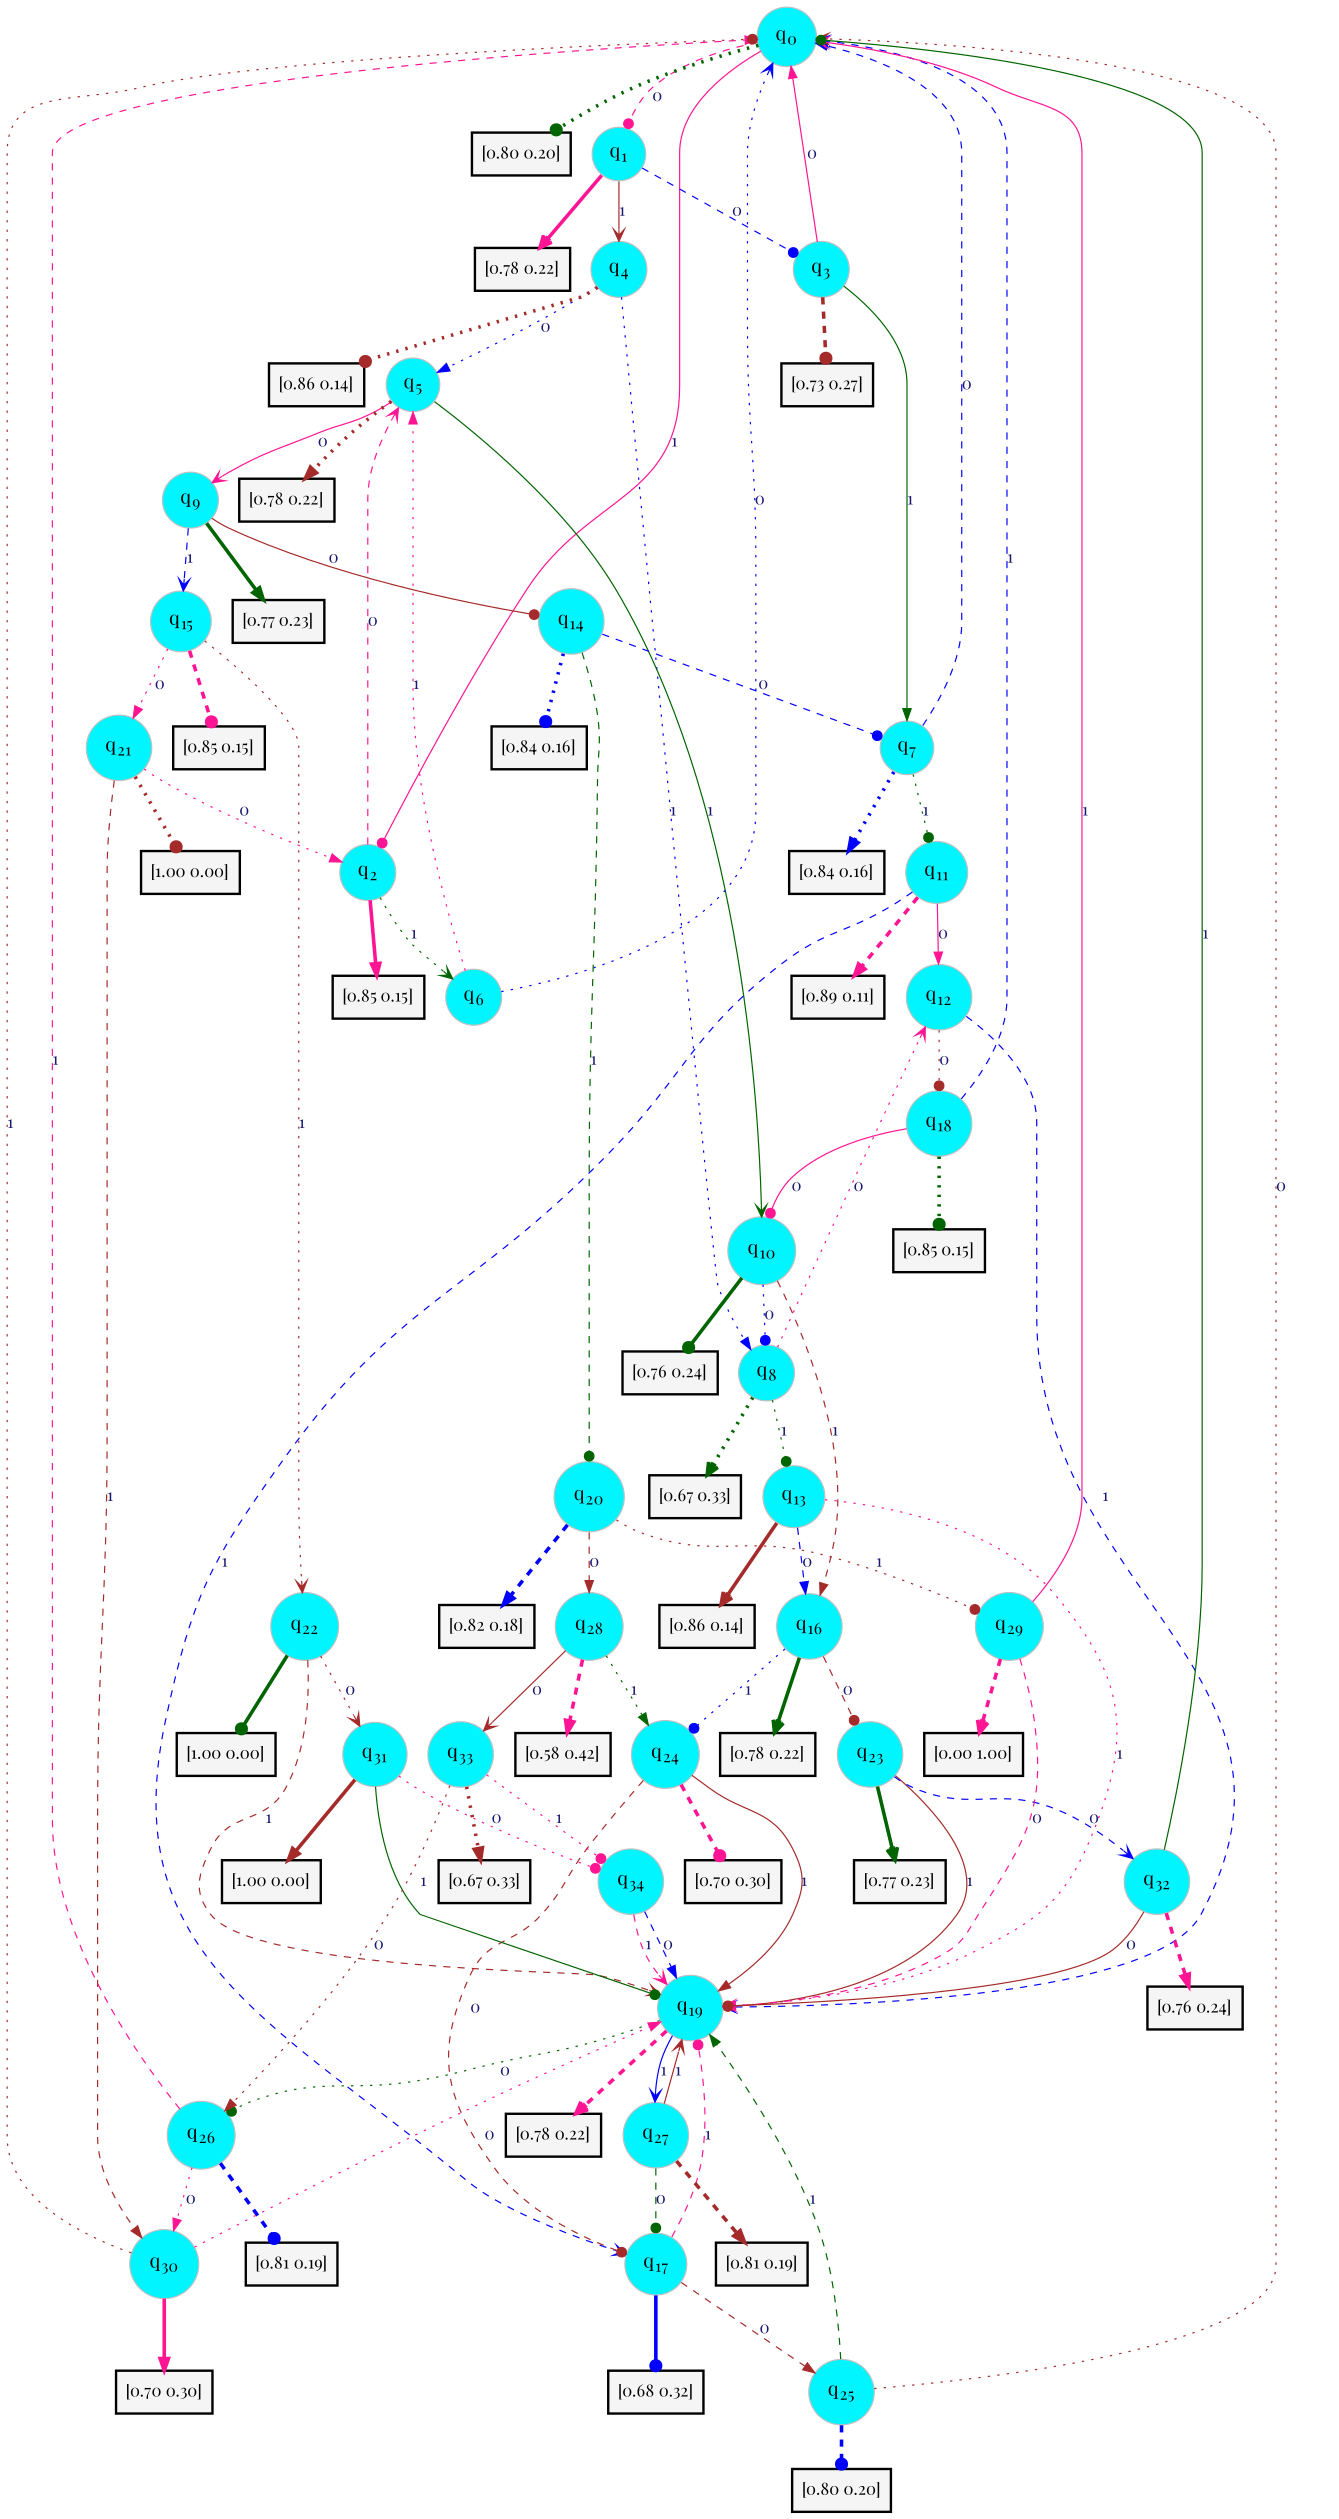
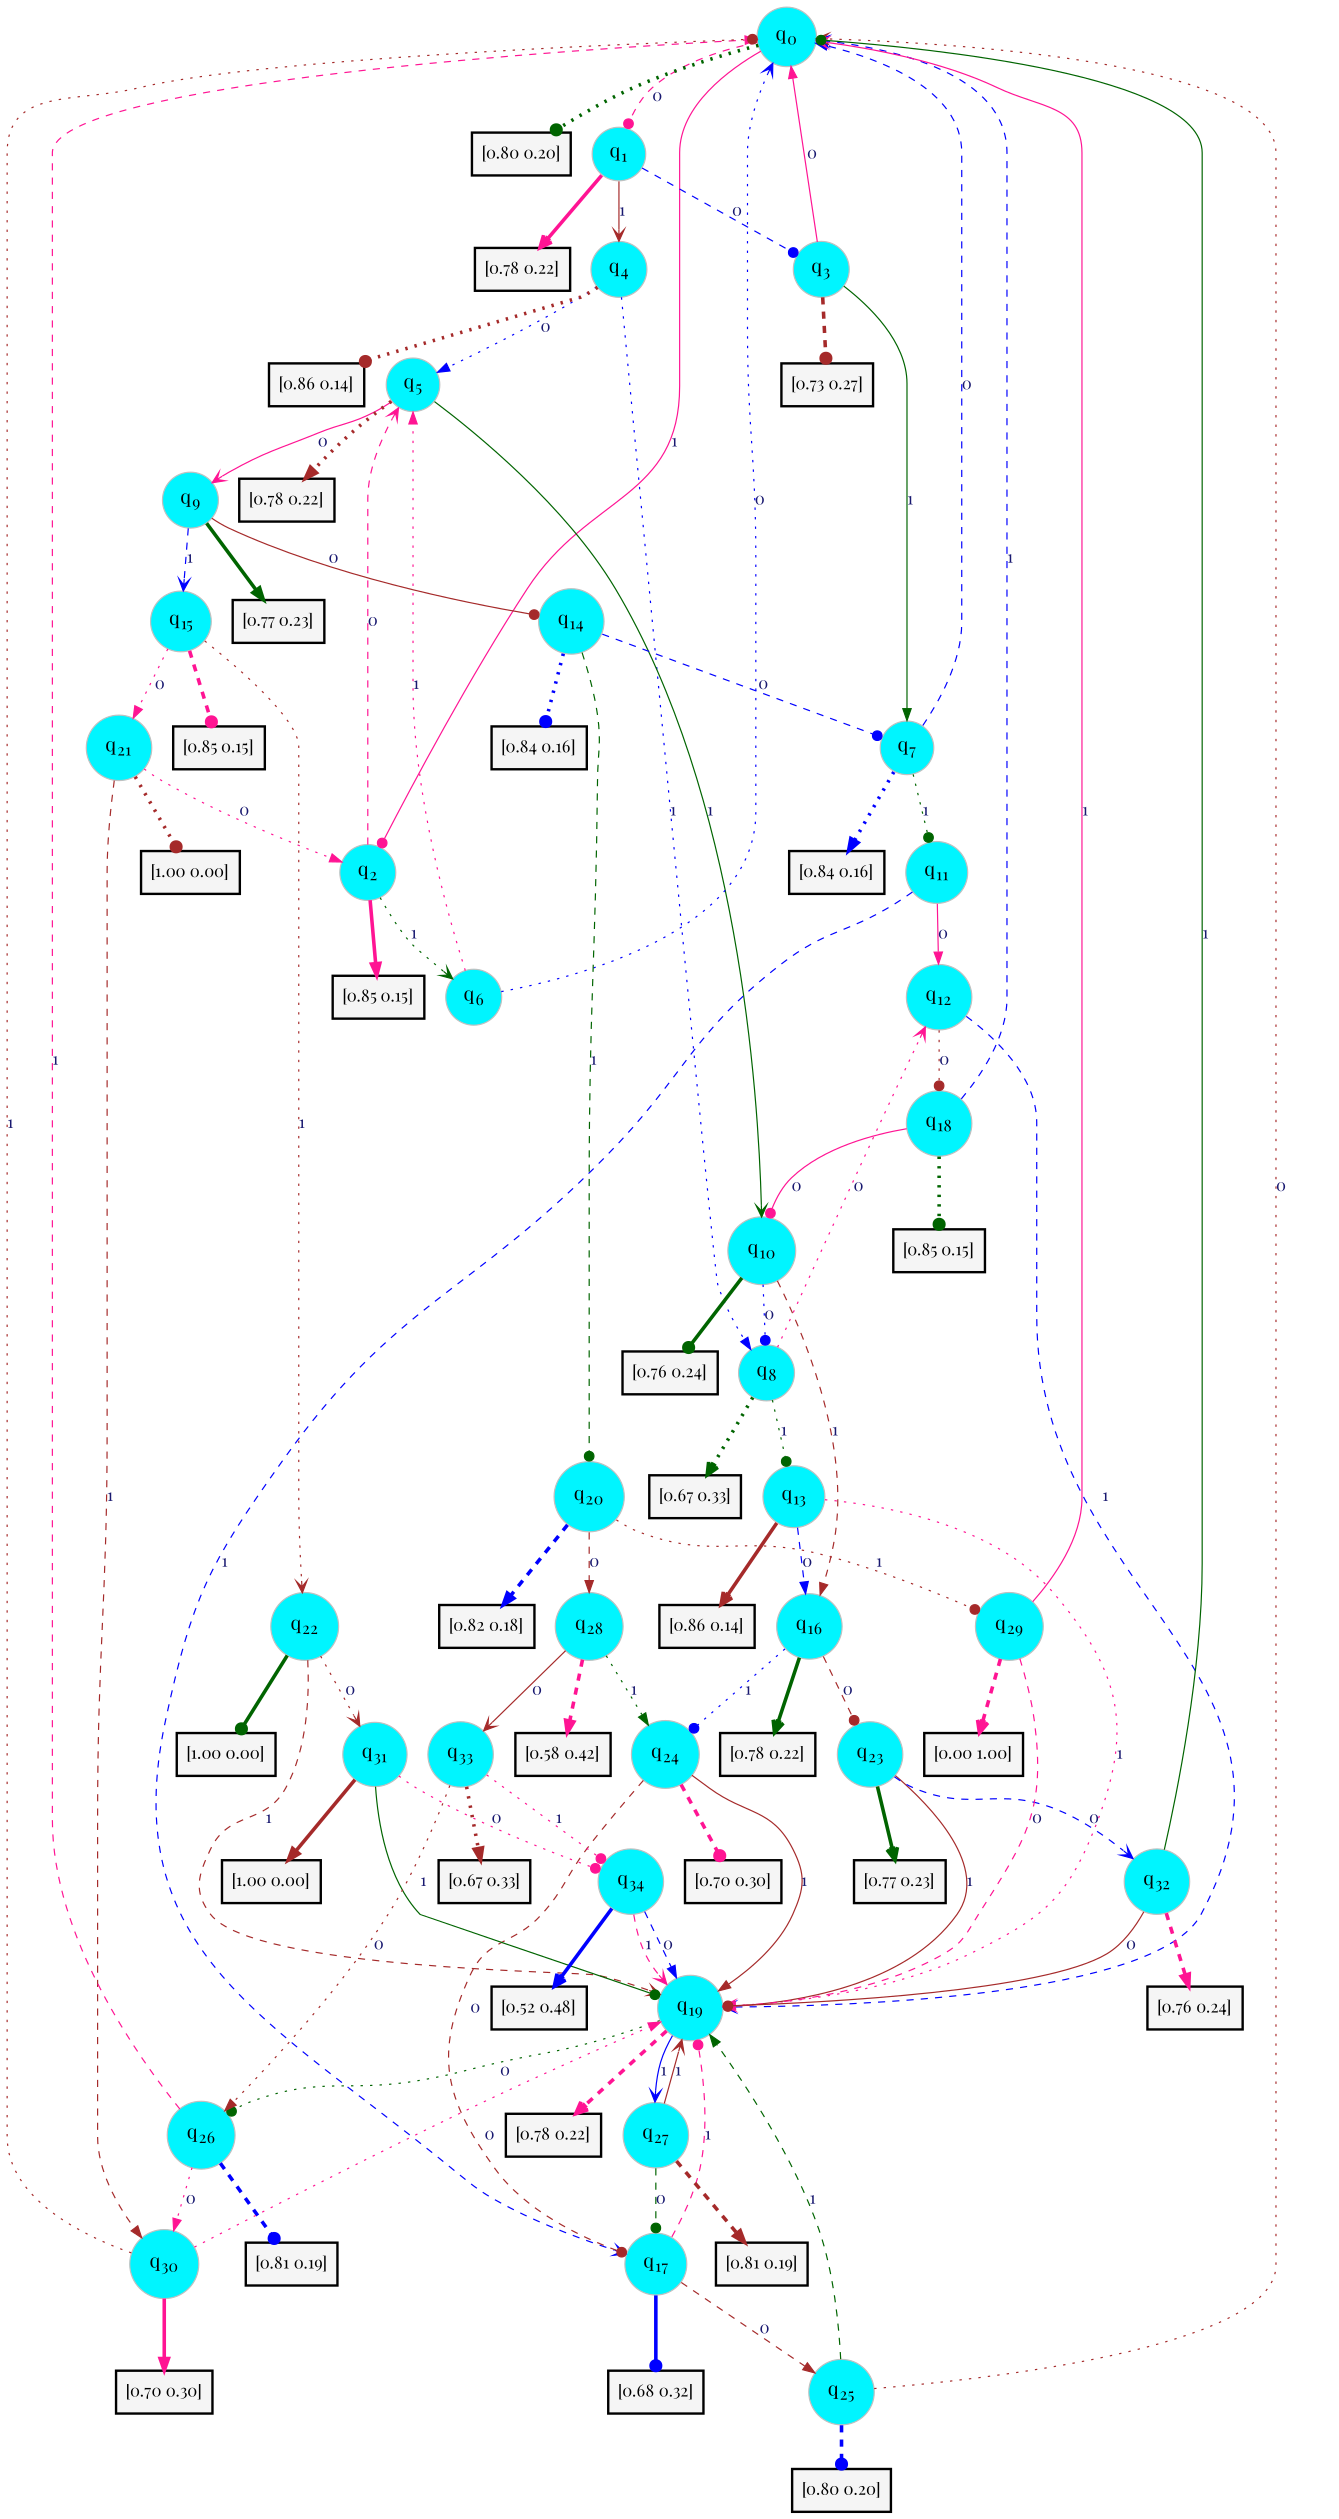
node "[0.89 0.11]": removed
node "[0.52 0.48]": added
